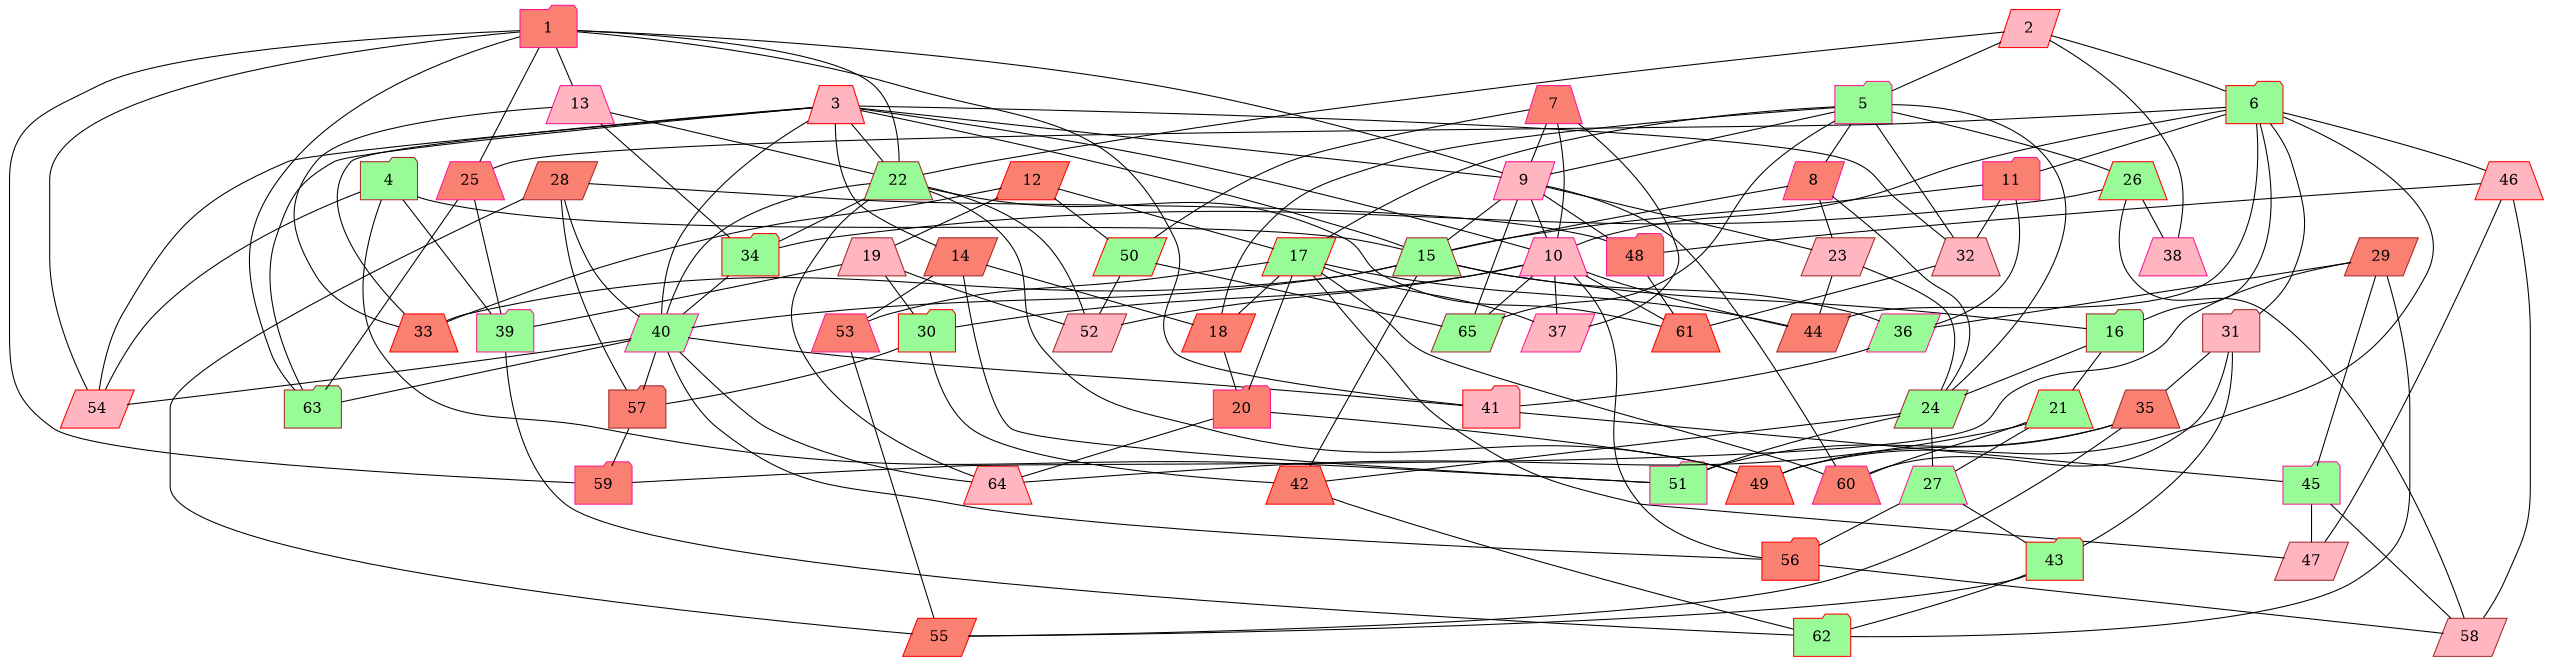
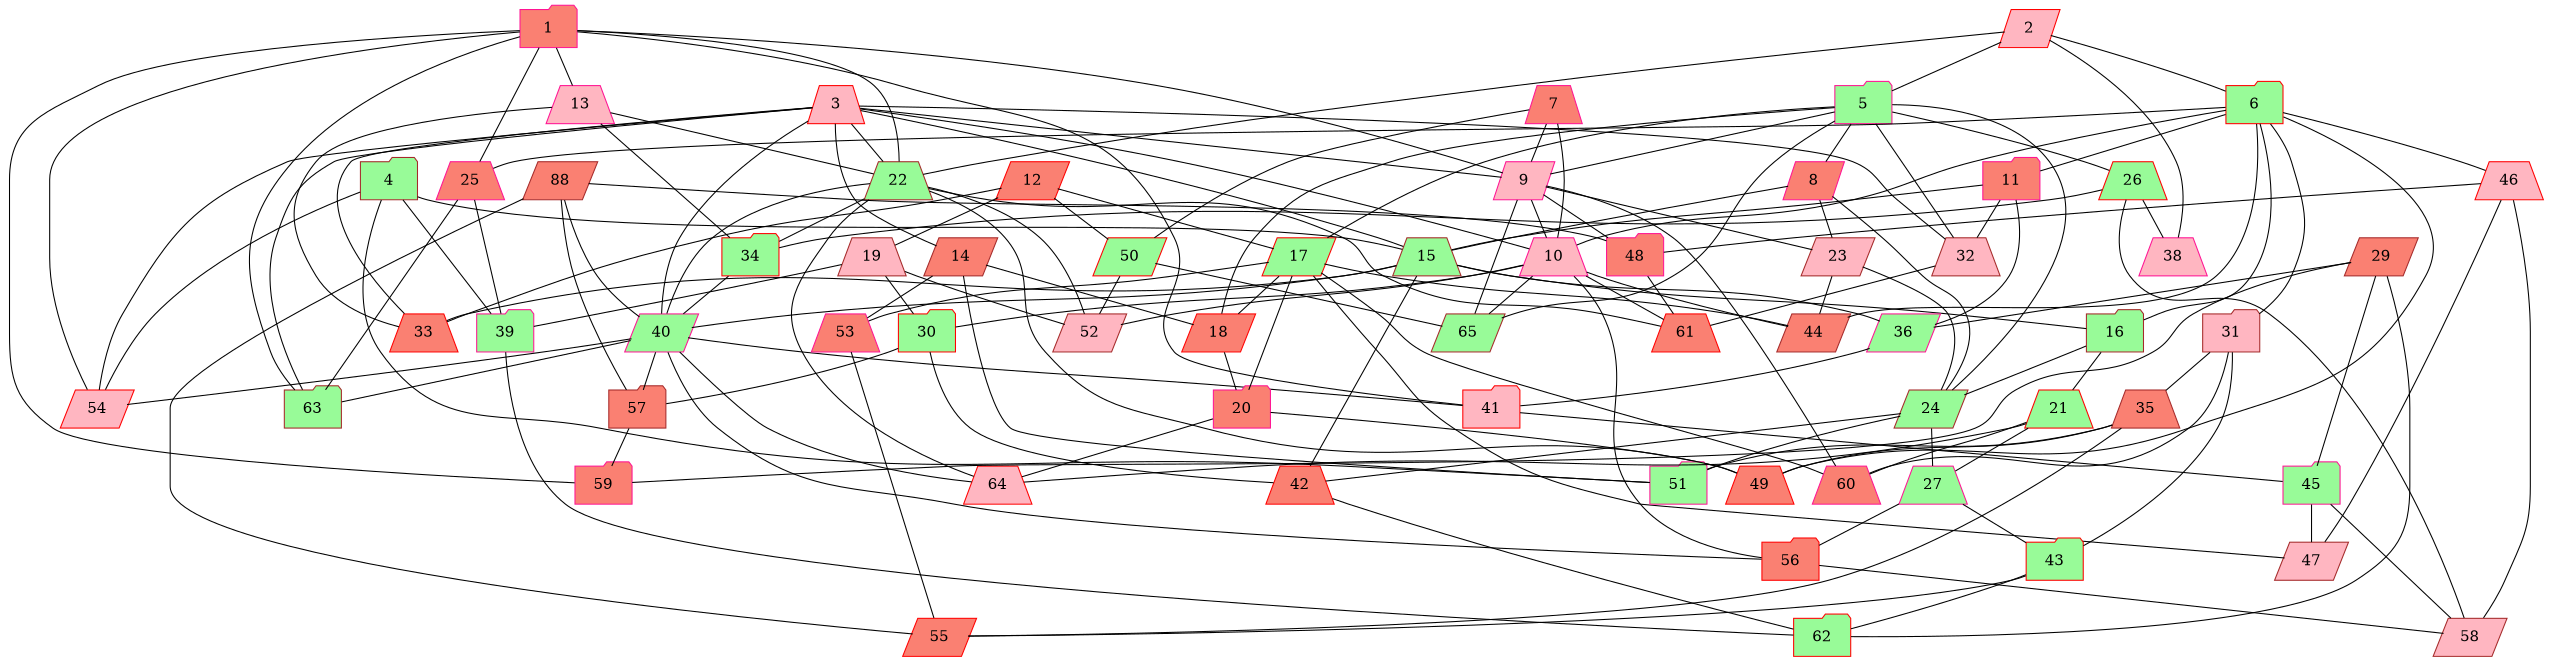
node "28": label "28" -> "88"
edge "9" -- "15": removed
node "37": removed
